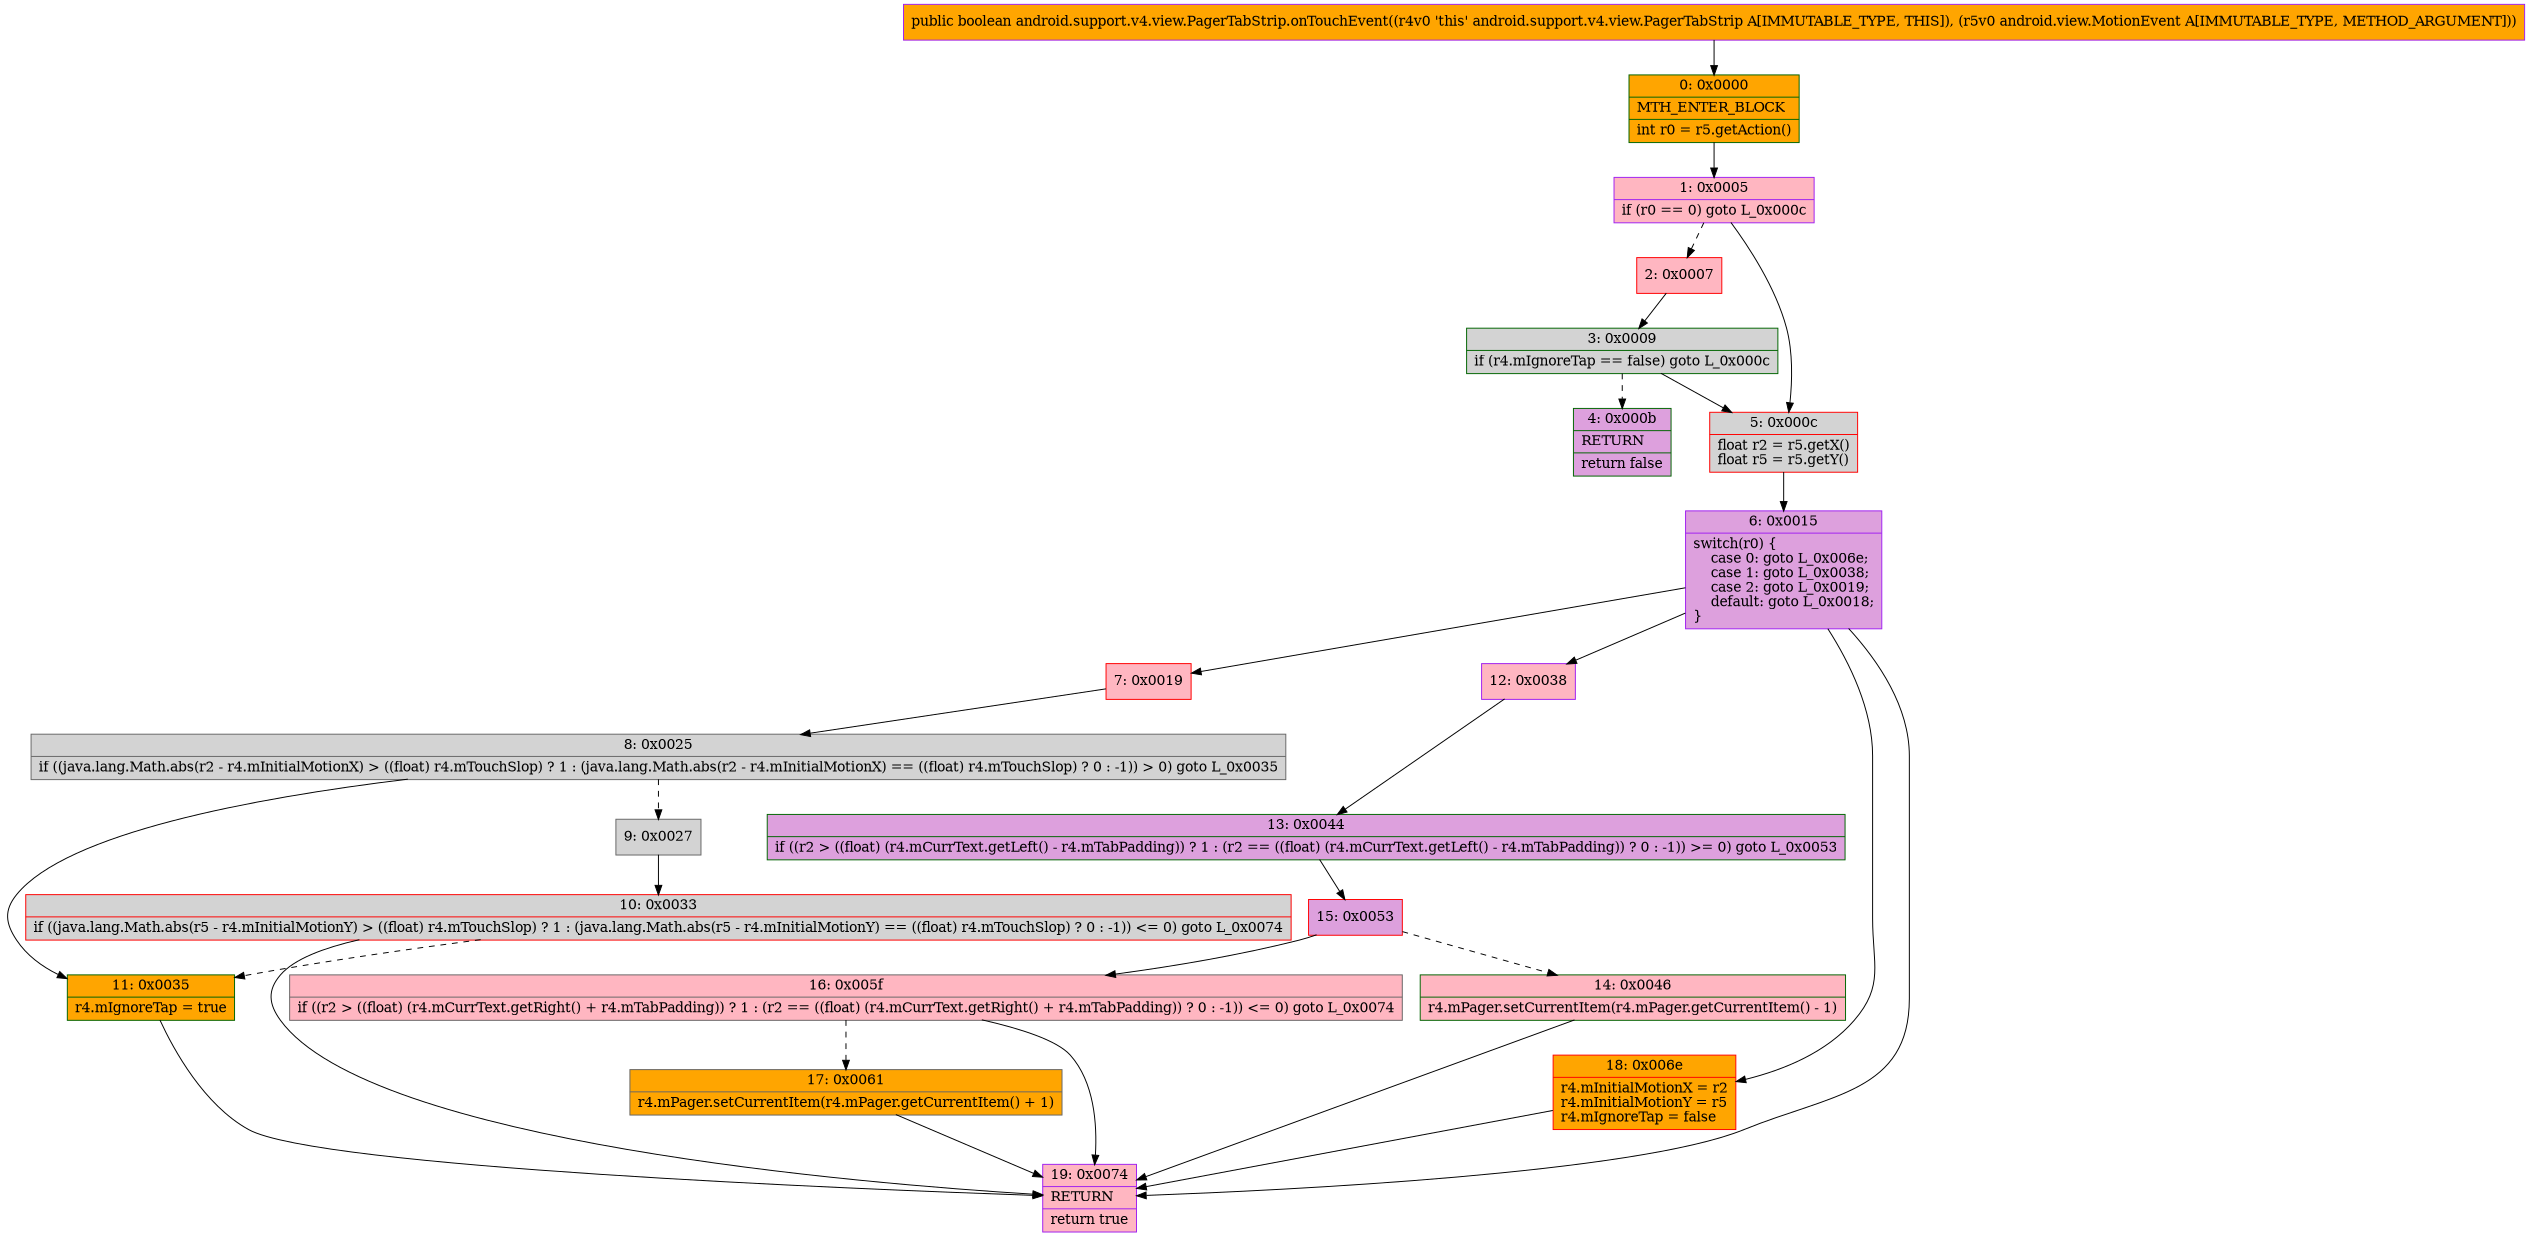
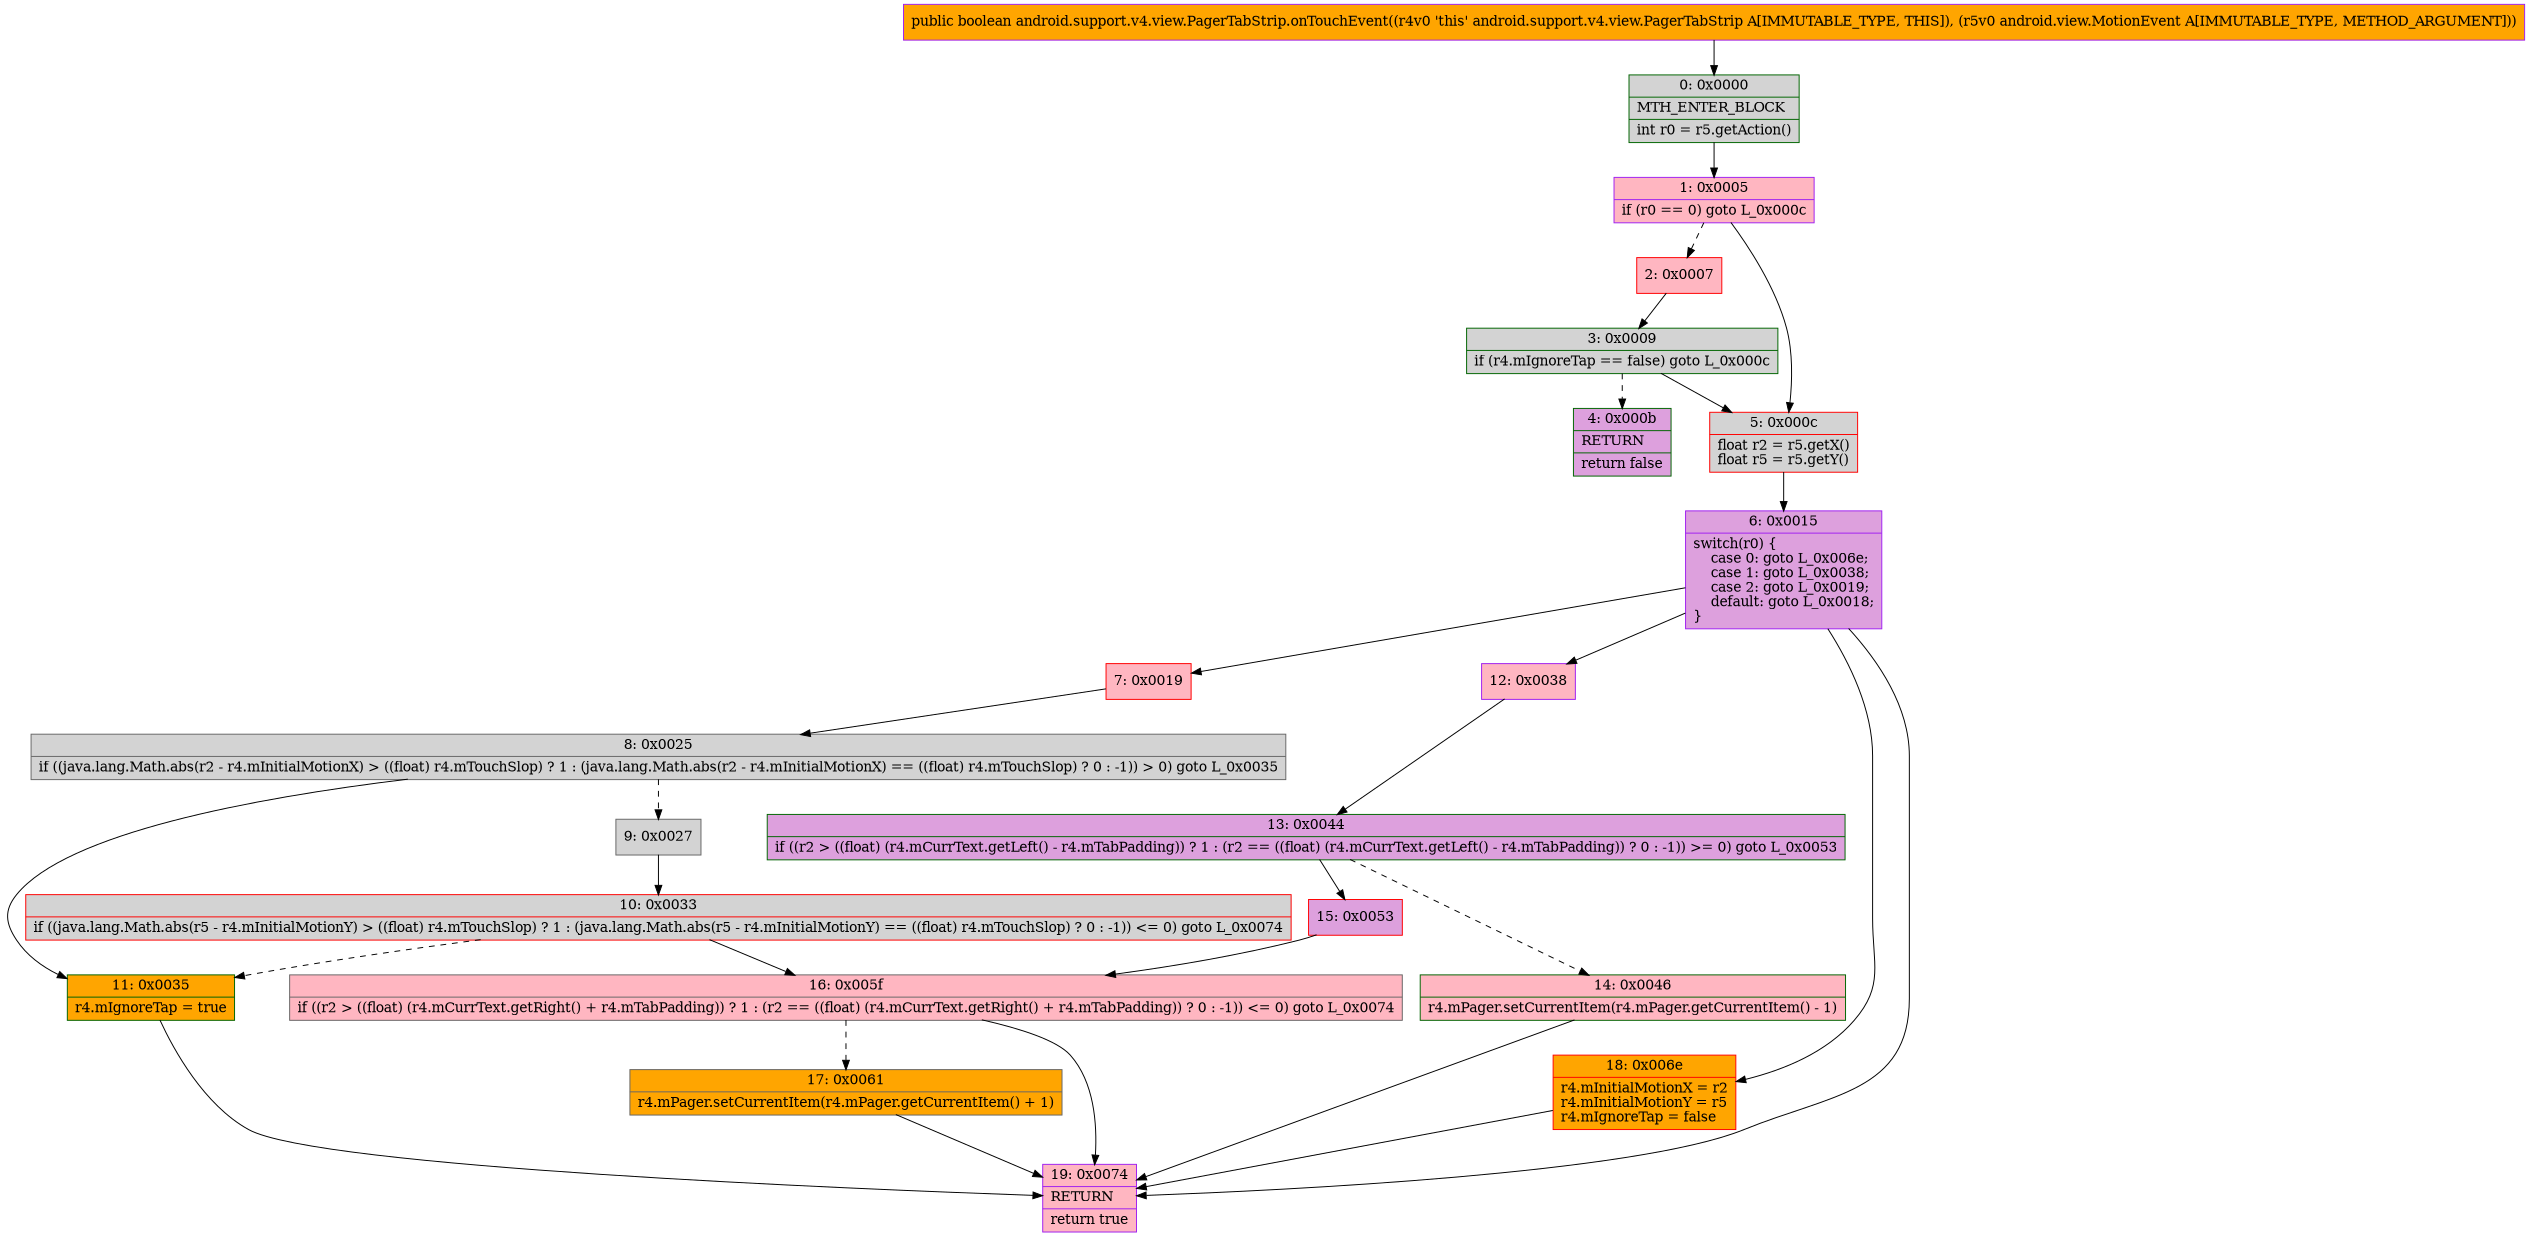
node "0: 0x0000": fillcolor orange -> lightgrey
edge "15: 0x0053" -> "14: 0x0046": now "13: 0x0044" -> "14: 0x0046"
edge "10: 0x0033" -> "19: 0x0074": now "10: 0x0033" -> "16: 0x005f"
